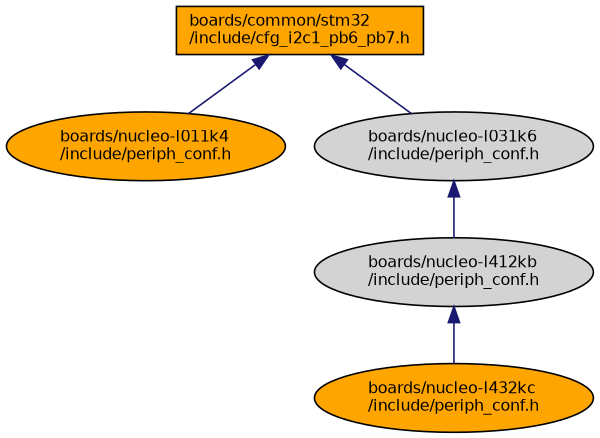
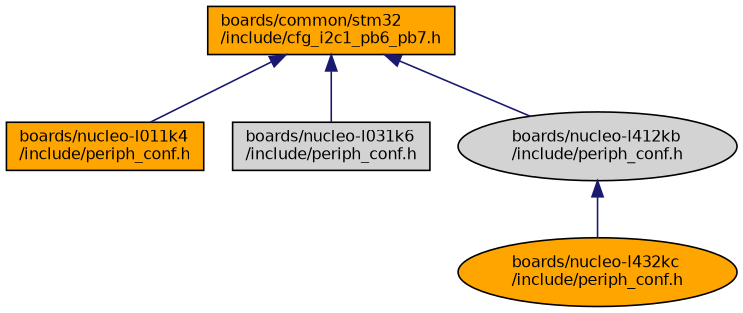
node "boards/nucleo-l011k4 /include/periph_conf.h": shape ellipse -> box
node "boards/nucleo-l031k6 /include/periph_conf.h": shape ellipse -> box
edge "boards/nucleo-l412kb /include/periph_conf.h" -> "boards/nucleo-l031k6 /include/periph_conf.h": now "boards/nucleo-l412kb /include/periph_conf.h" -> "boards/common/stm32 /include/cfg_i2c1_pb6_pb7.h"
